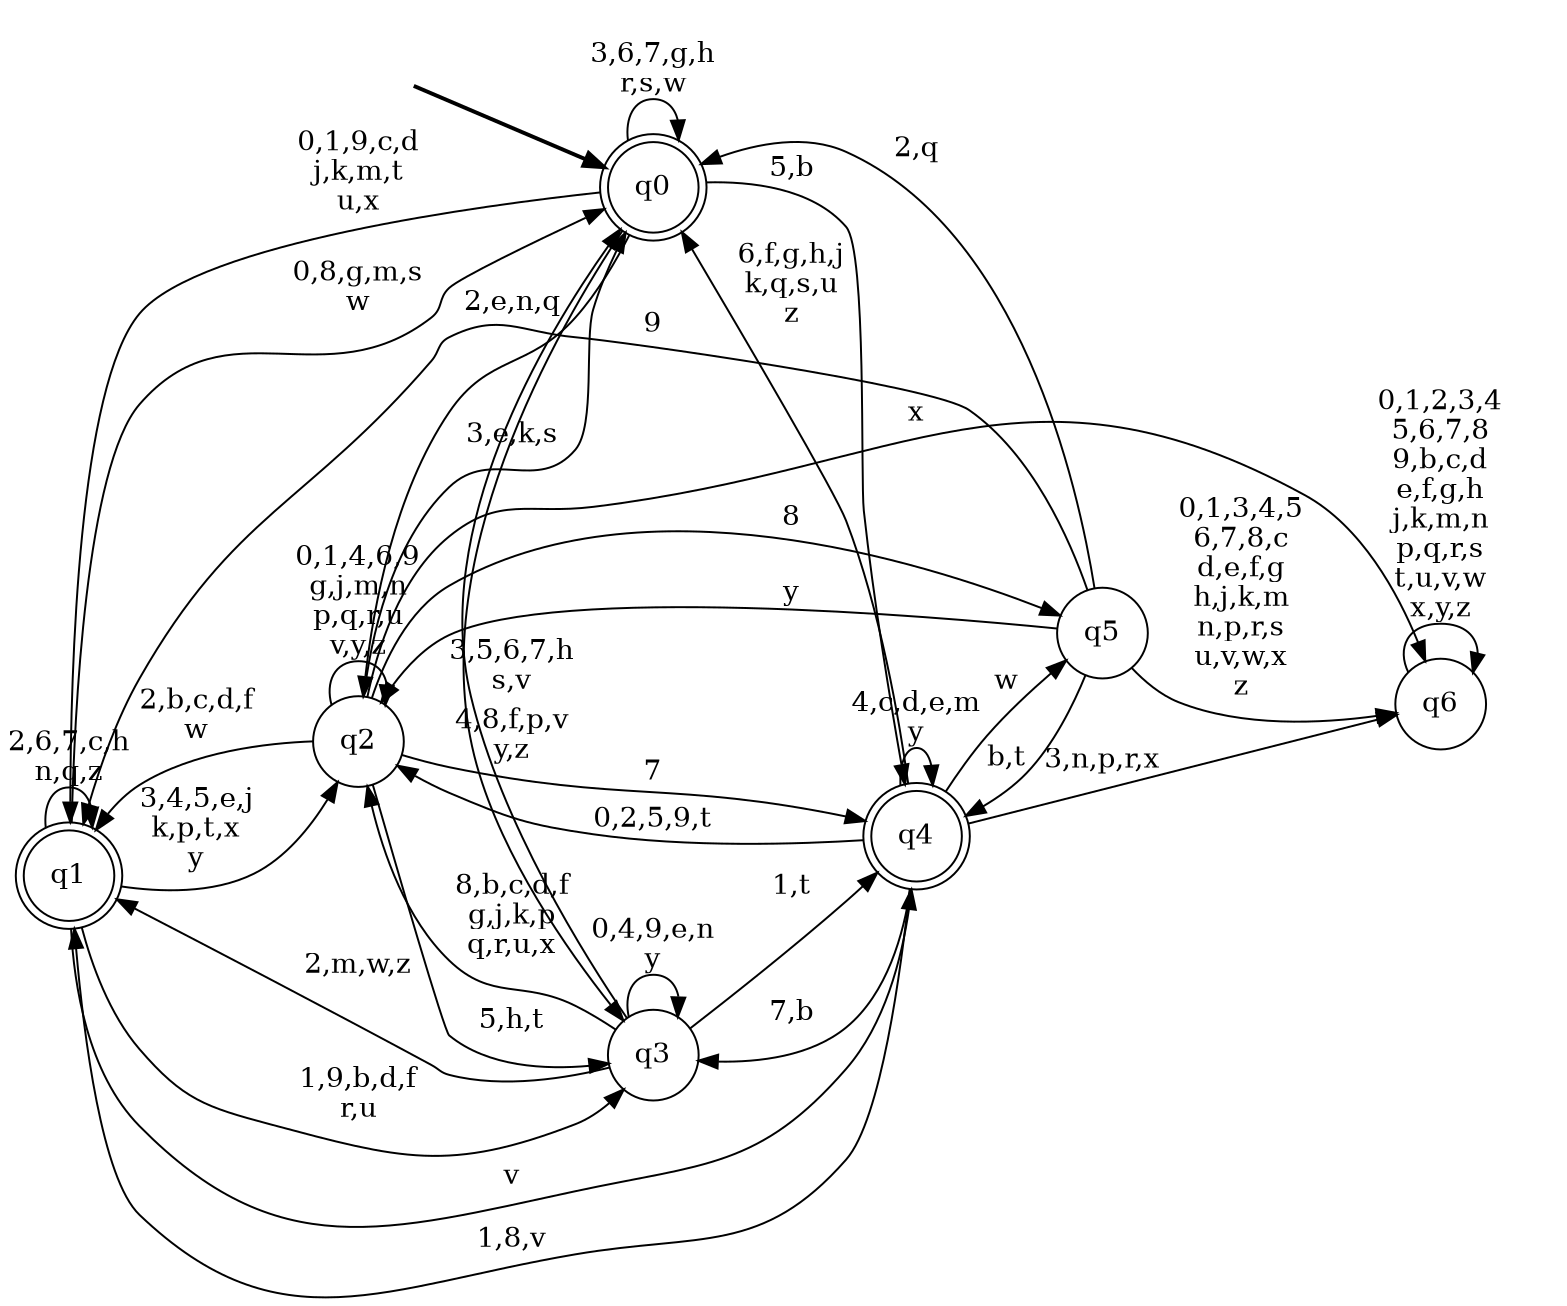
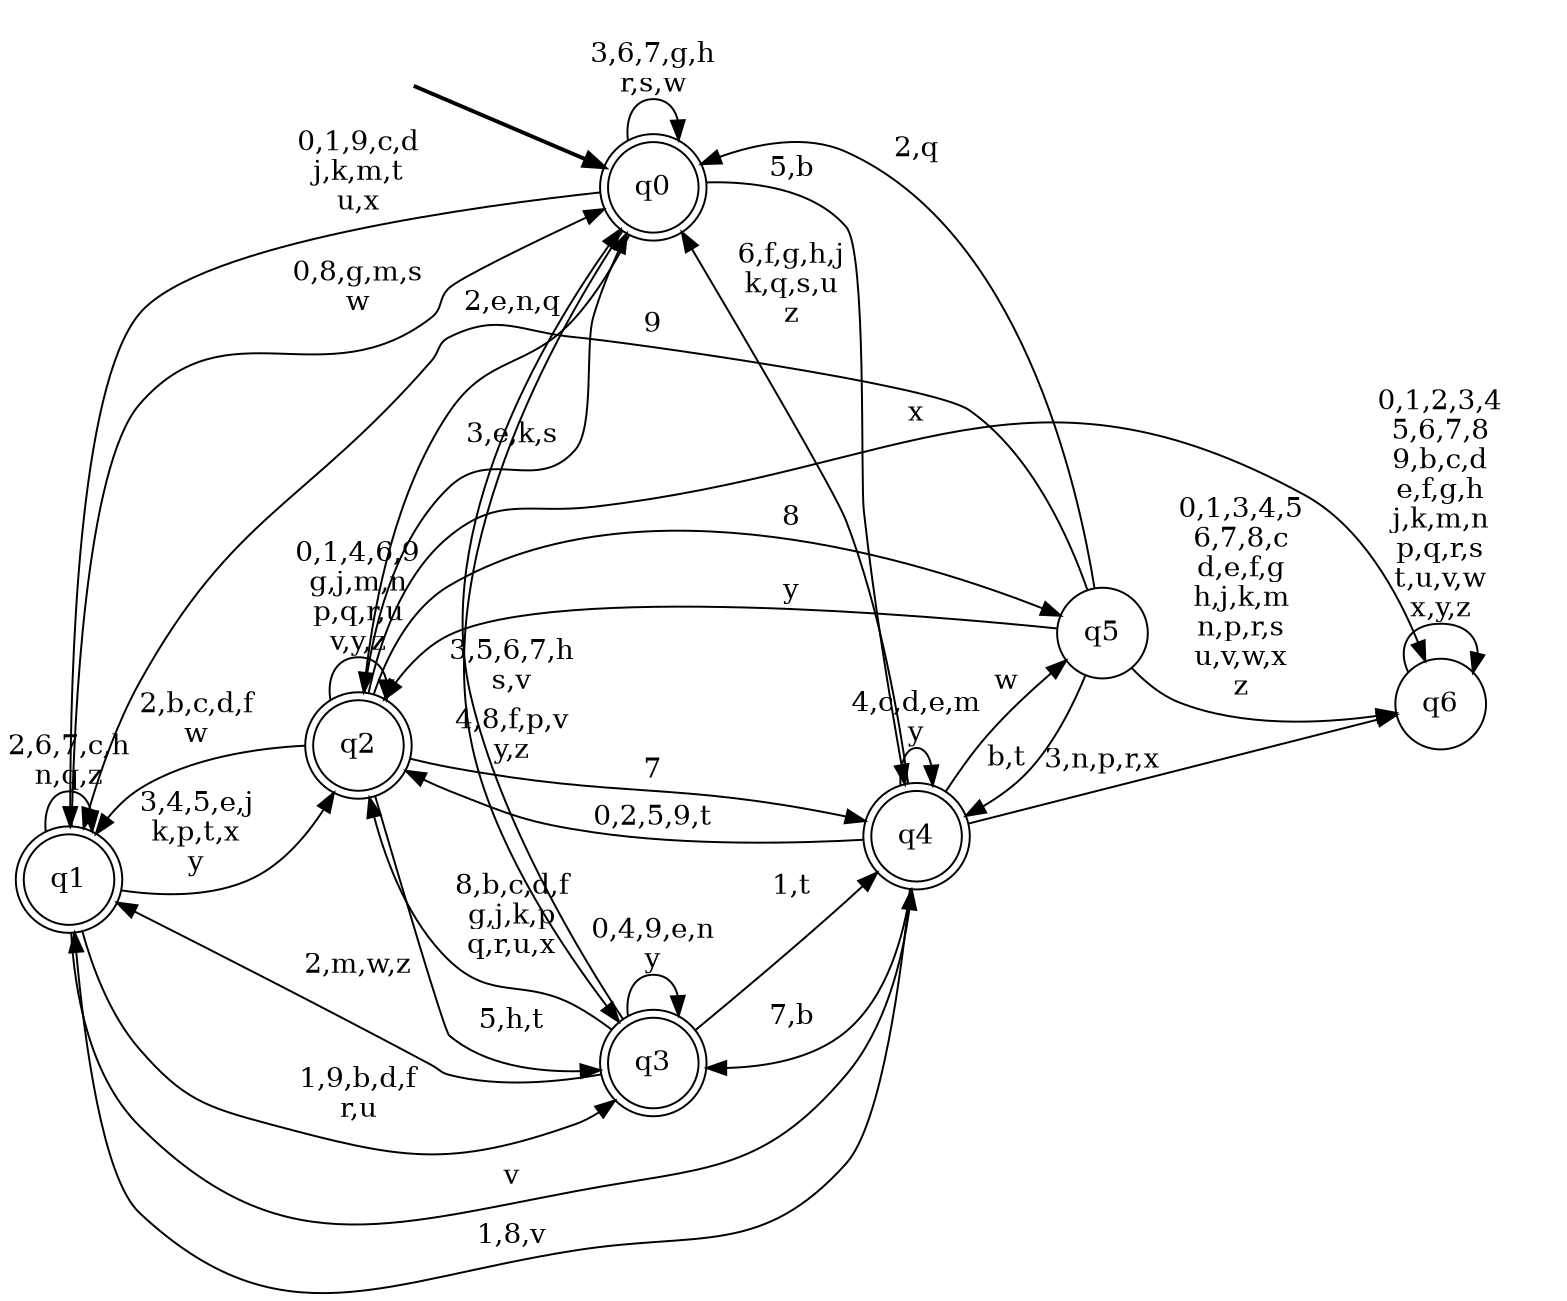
node "q2": shape circle -> doublecircle
node "q3": shape circle -> doublecircle
